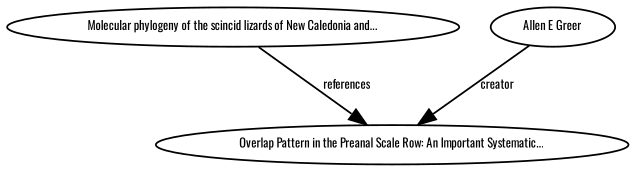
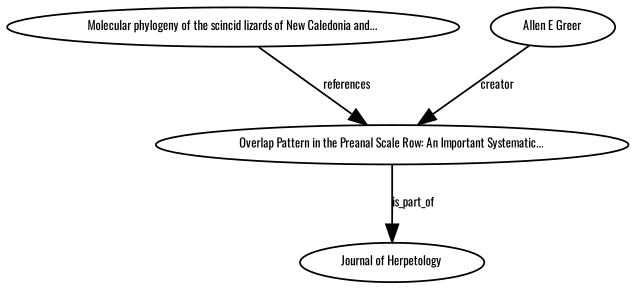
node "Journal of Herpetology": added
